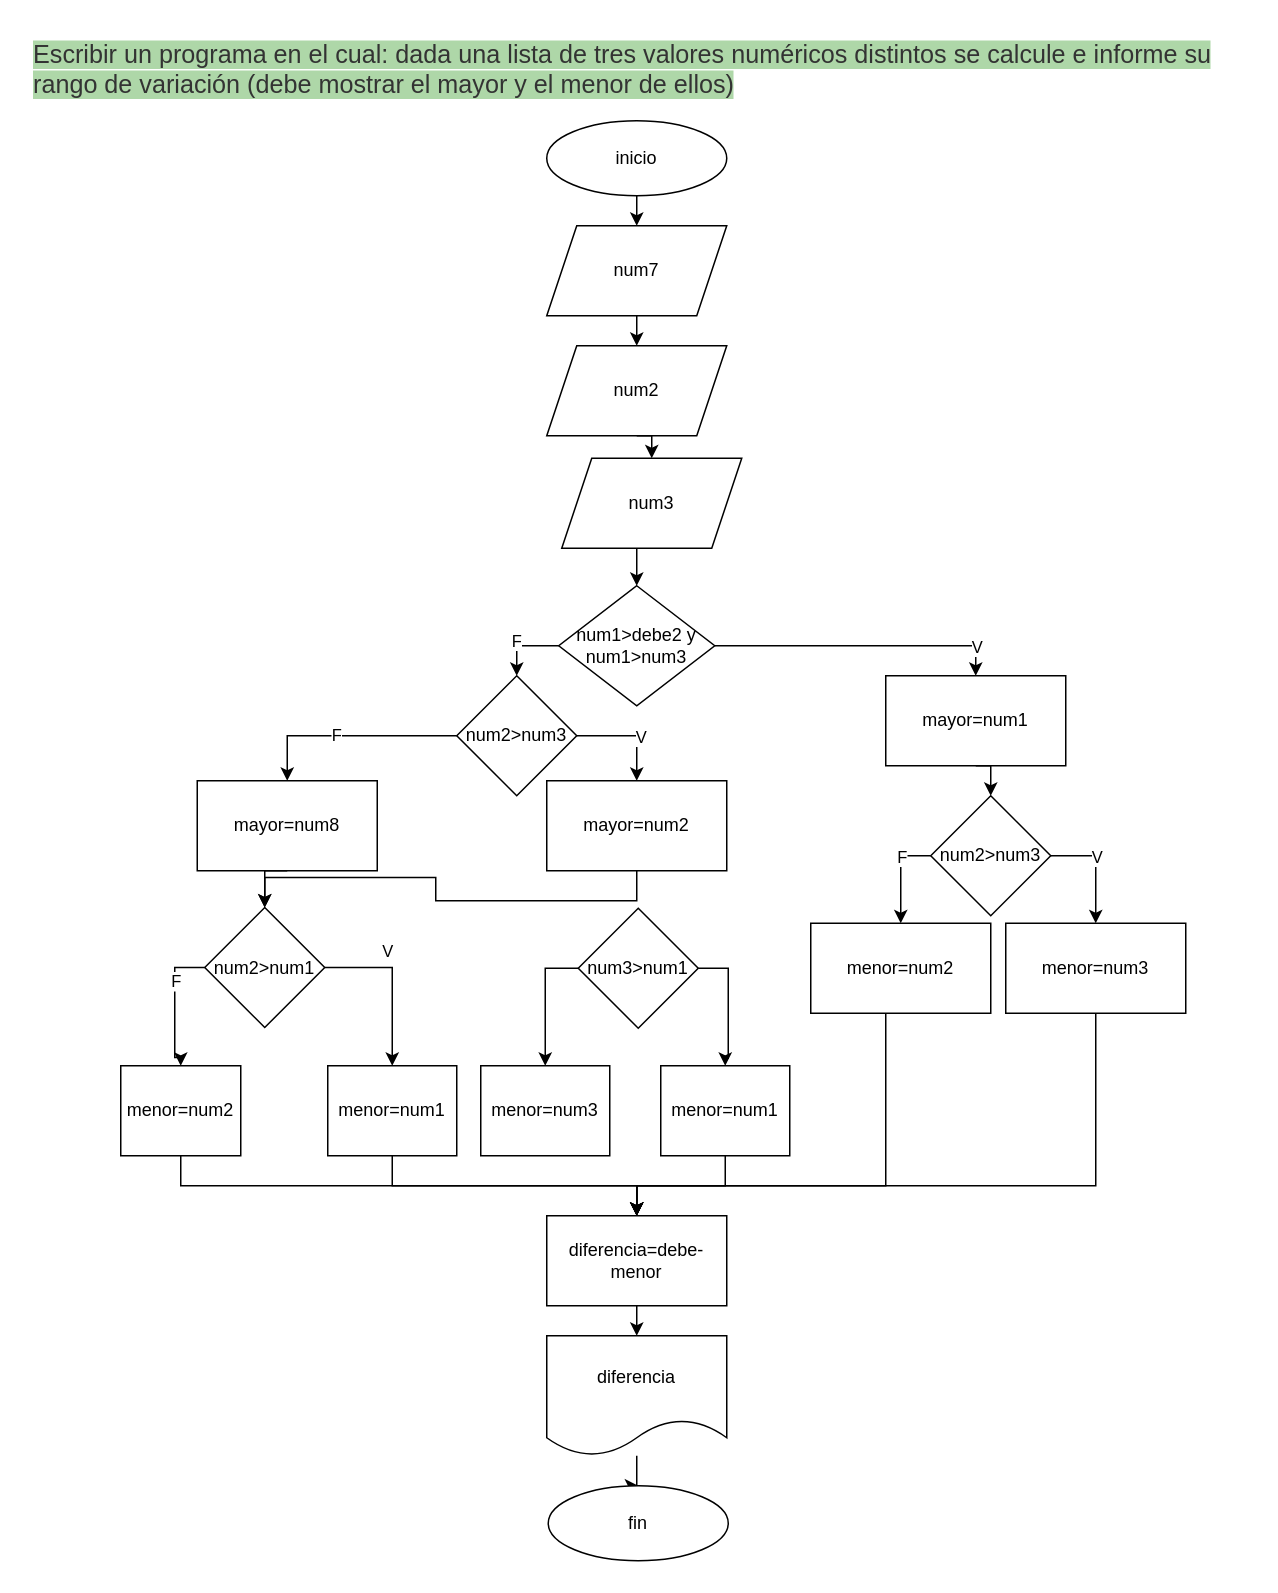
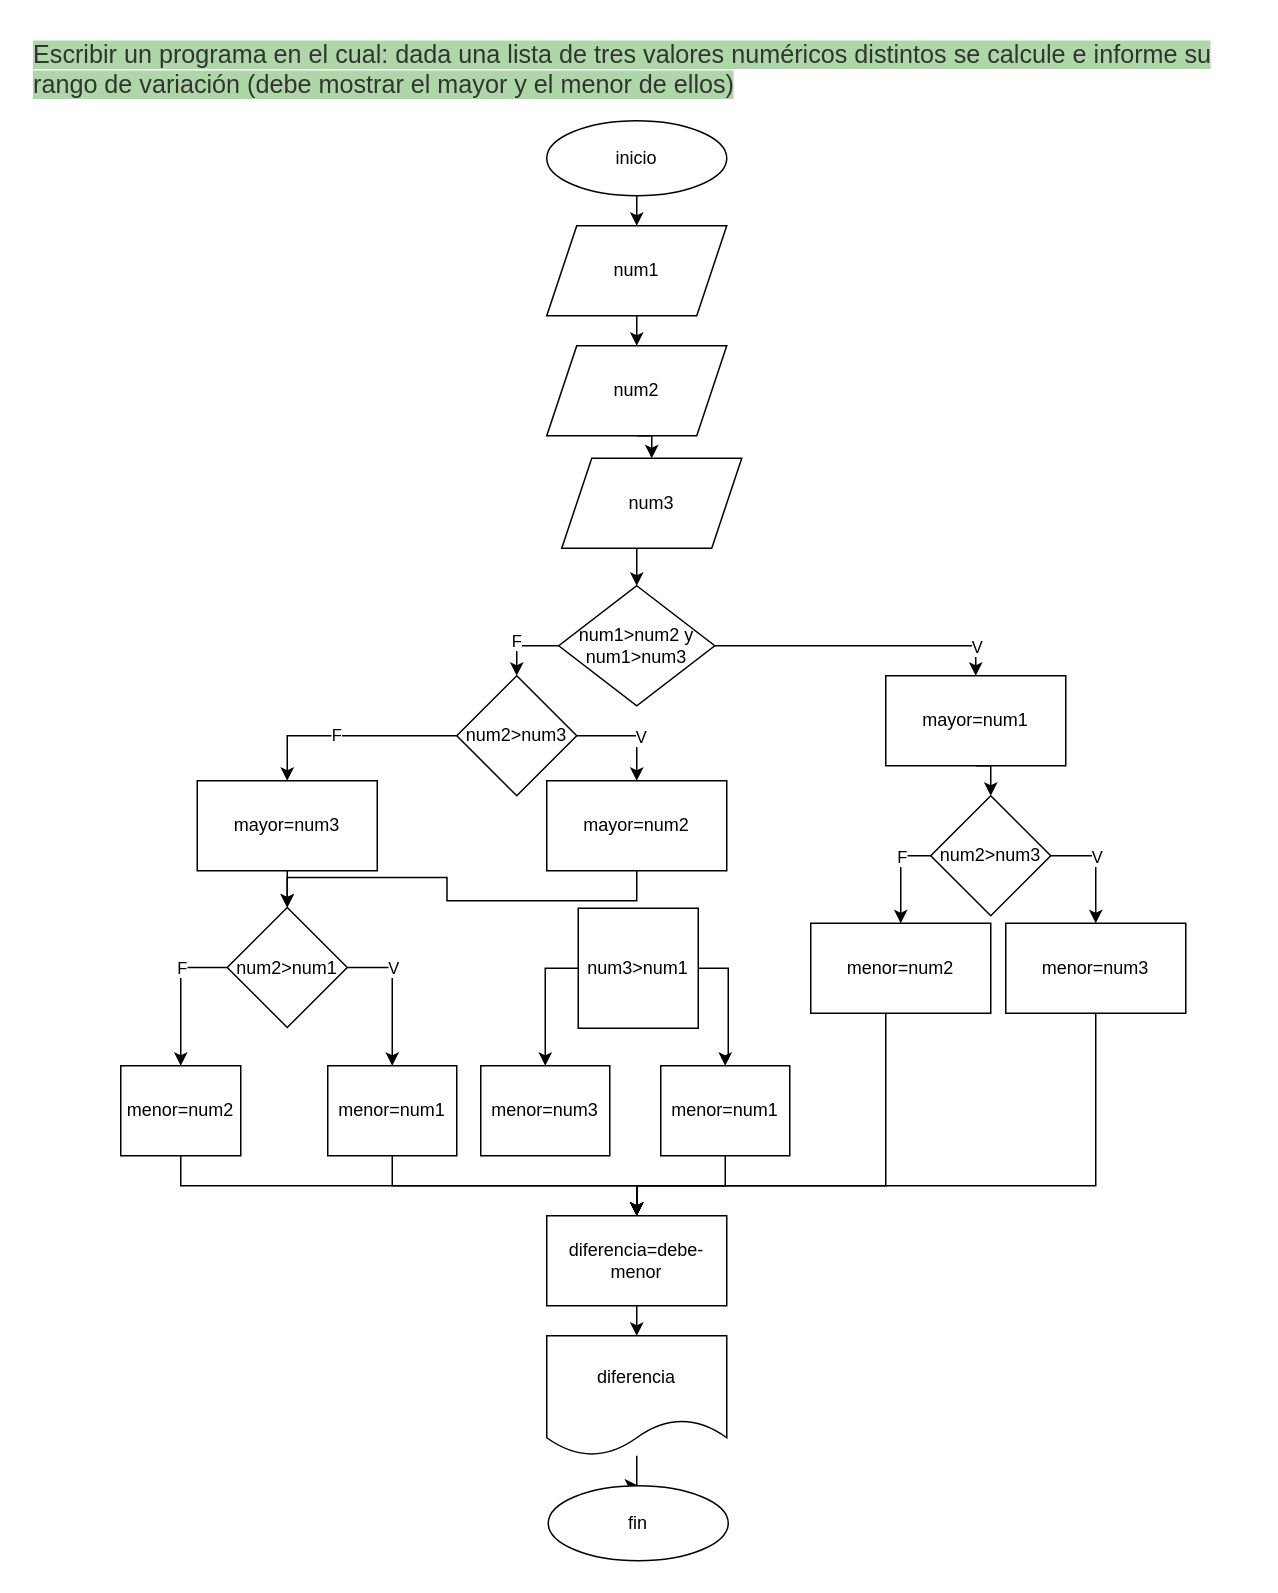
node "num7": label "num7" -> "num1"
node "num1>debe2 y num1>num3": label "num1>debe2 y num1>num3" -> "num1>num2 y num1>num3"
node "mayor=num8": label "mayor=num8" -> "mayor=num3"
node "num2>num1": moved (265, 968) -> (287, 968)
node "num3>num1": shape diamond -> rectangle
